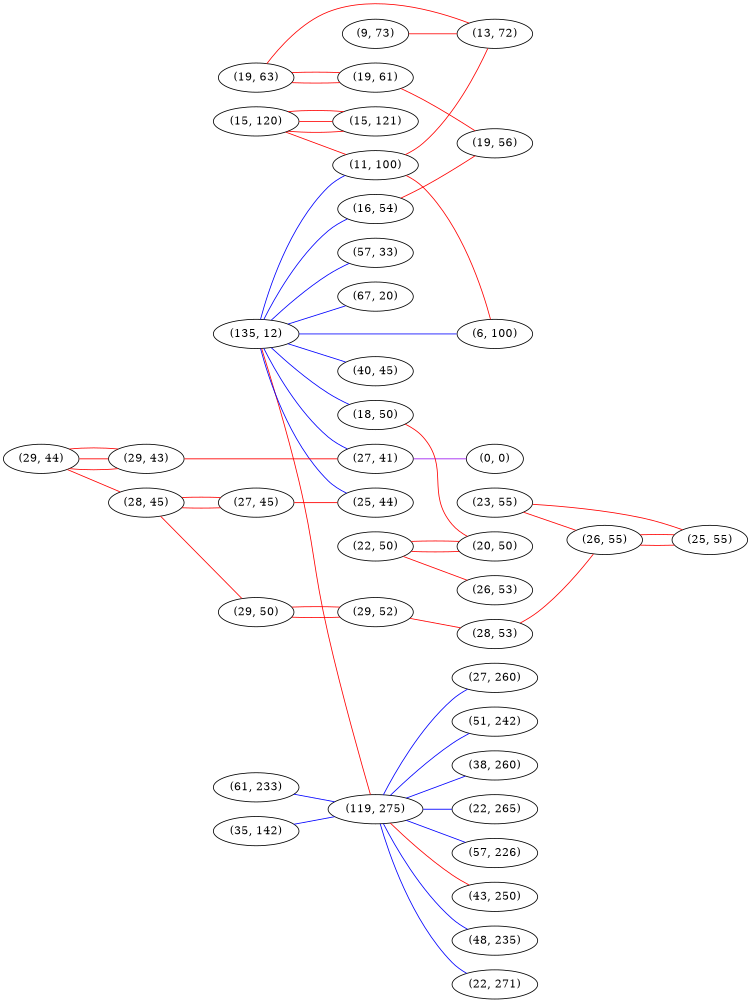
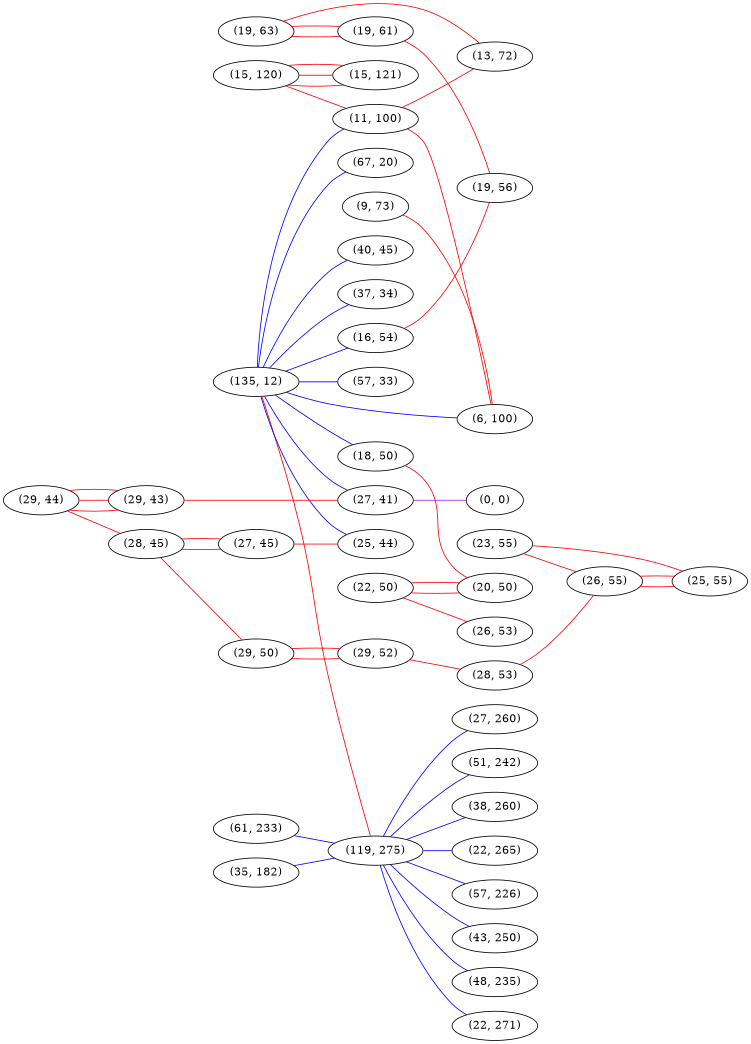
edge "(9, 73)" -- "(13, 72)": now "(9, 73)" -- "(6, 100)"
node "(37, 34)": added
node "(35, 142)": label "(35, 142)" -> "(35, 182)"
edge "(119, 275)" -- "(43, 250)": color red -> blue
